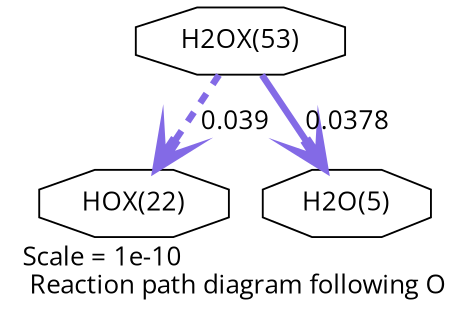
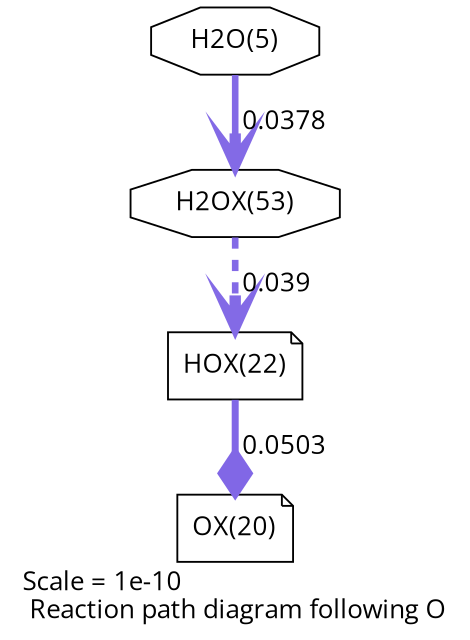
edge "H2OX(53)" -> "H2O(5)": reversed
node "HOX(22)": shape octagon -> note
node "OX(20)": added
